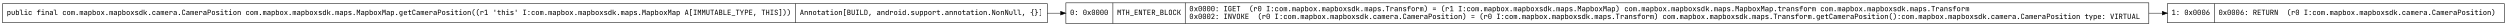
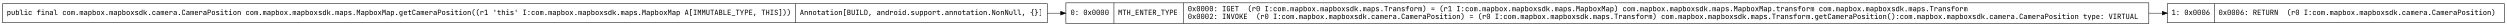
node "0: 0x0000": text "MTH_ENTER_BLOCK" -> "MTH_ENTER_TYPE"
